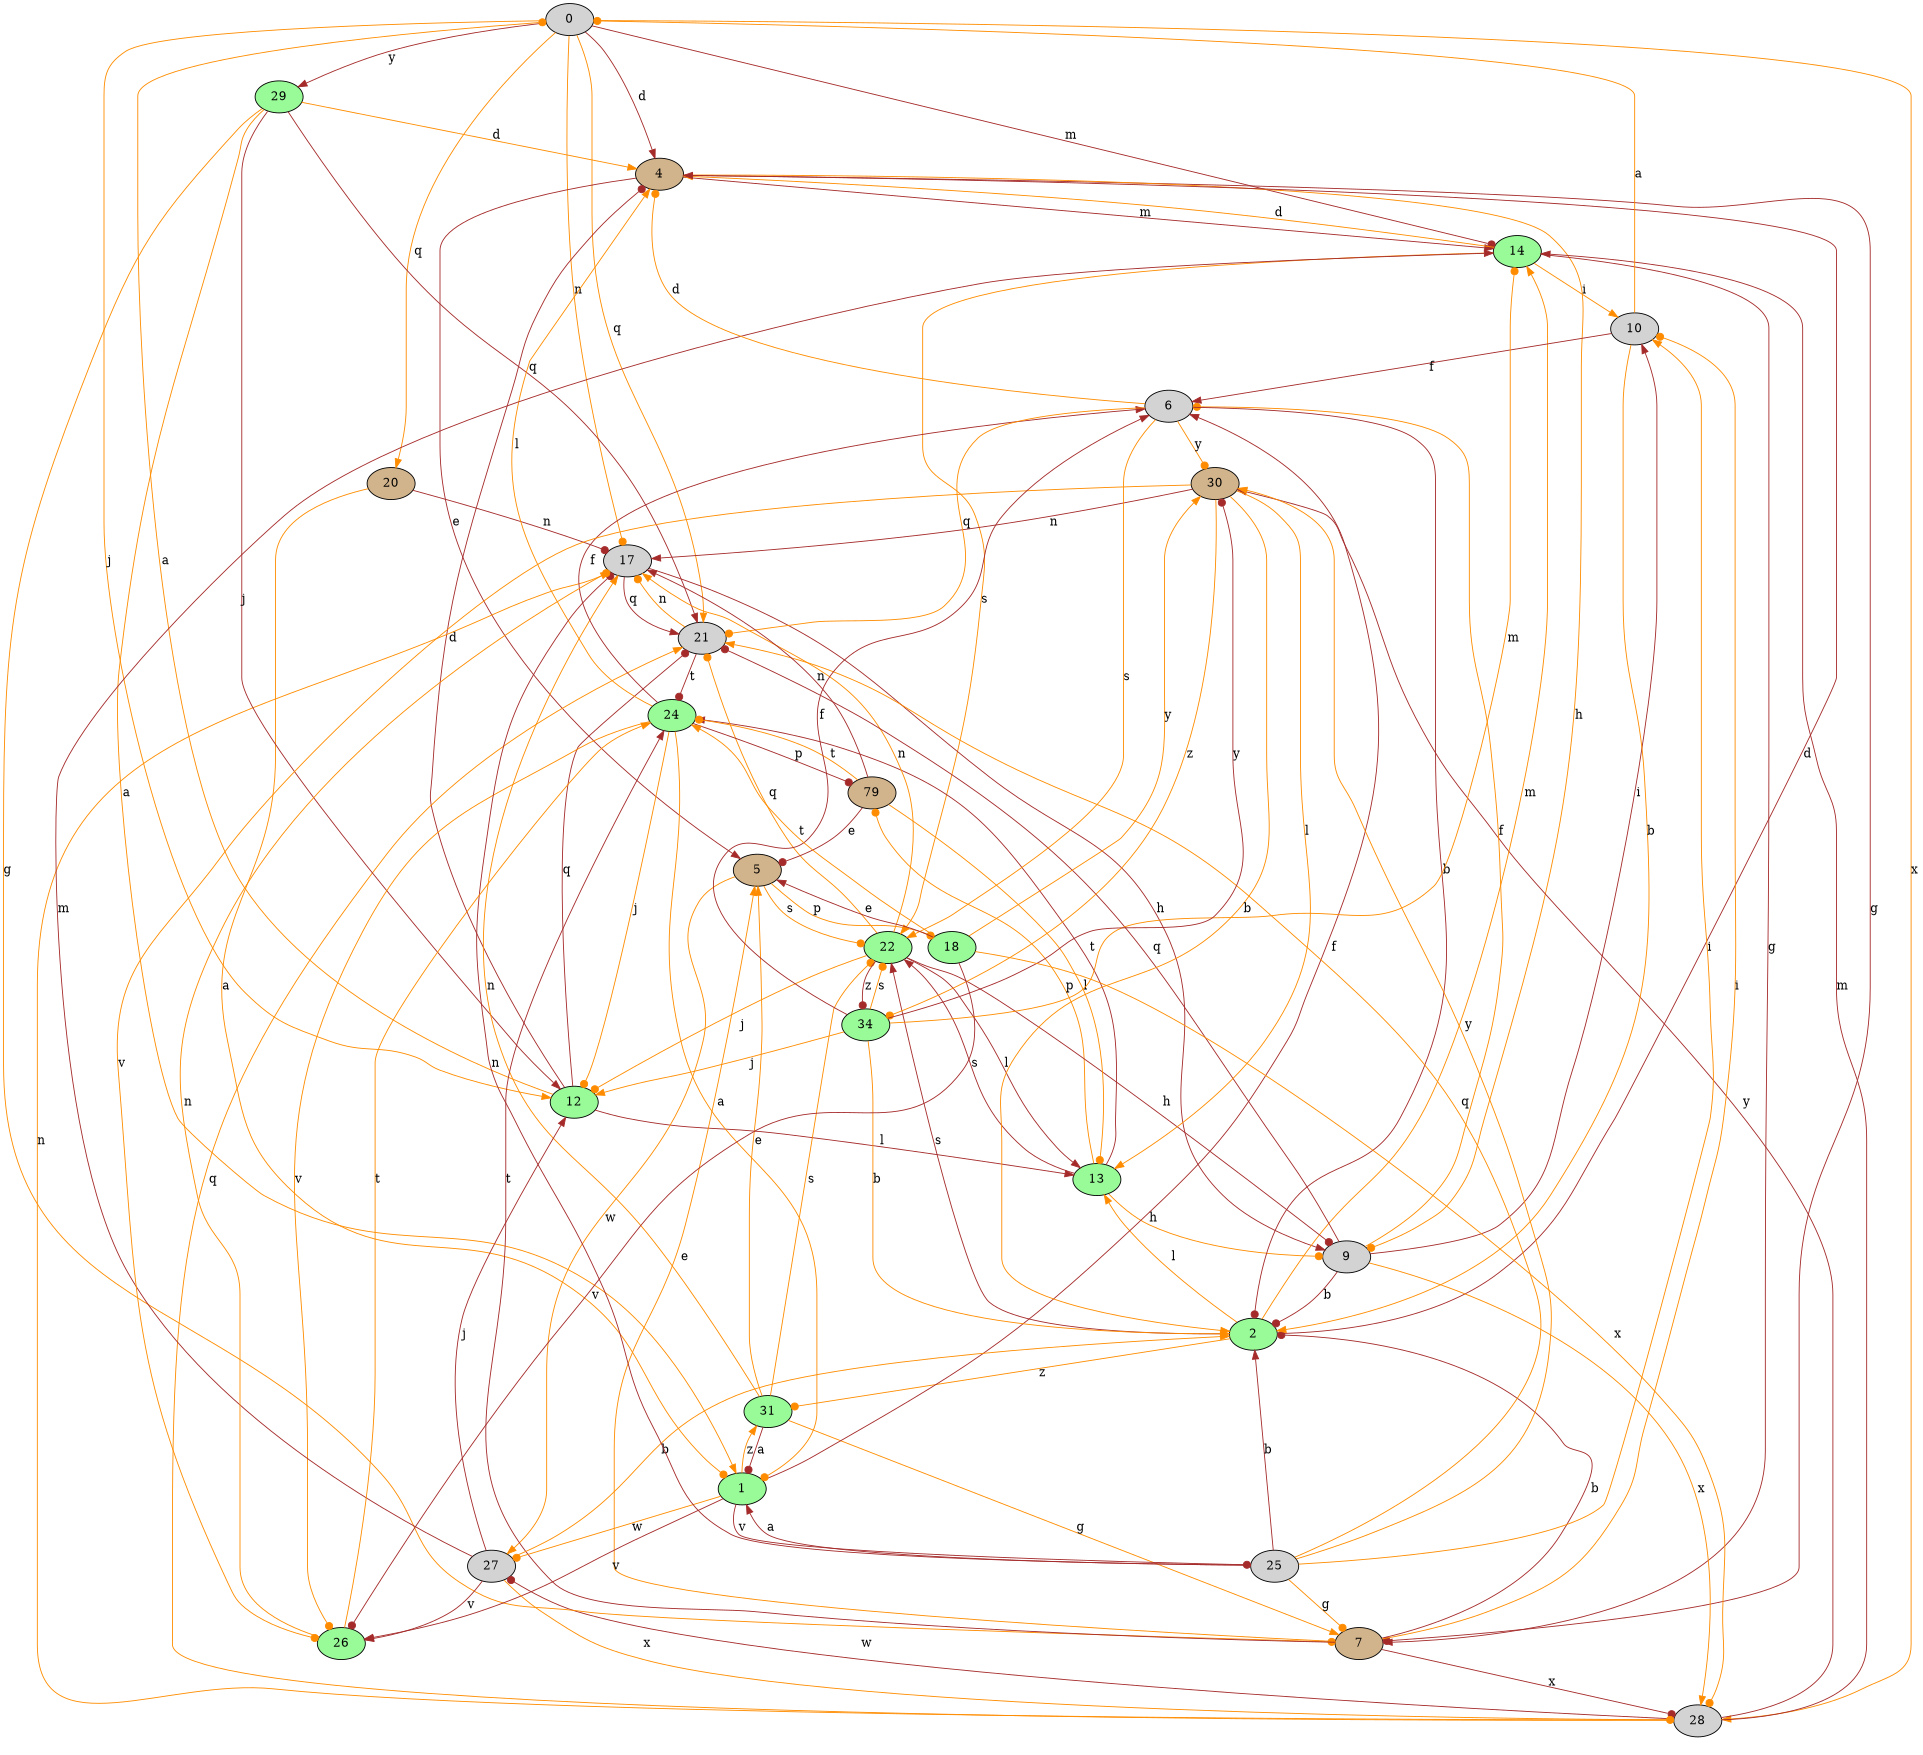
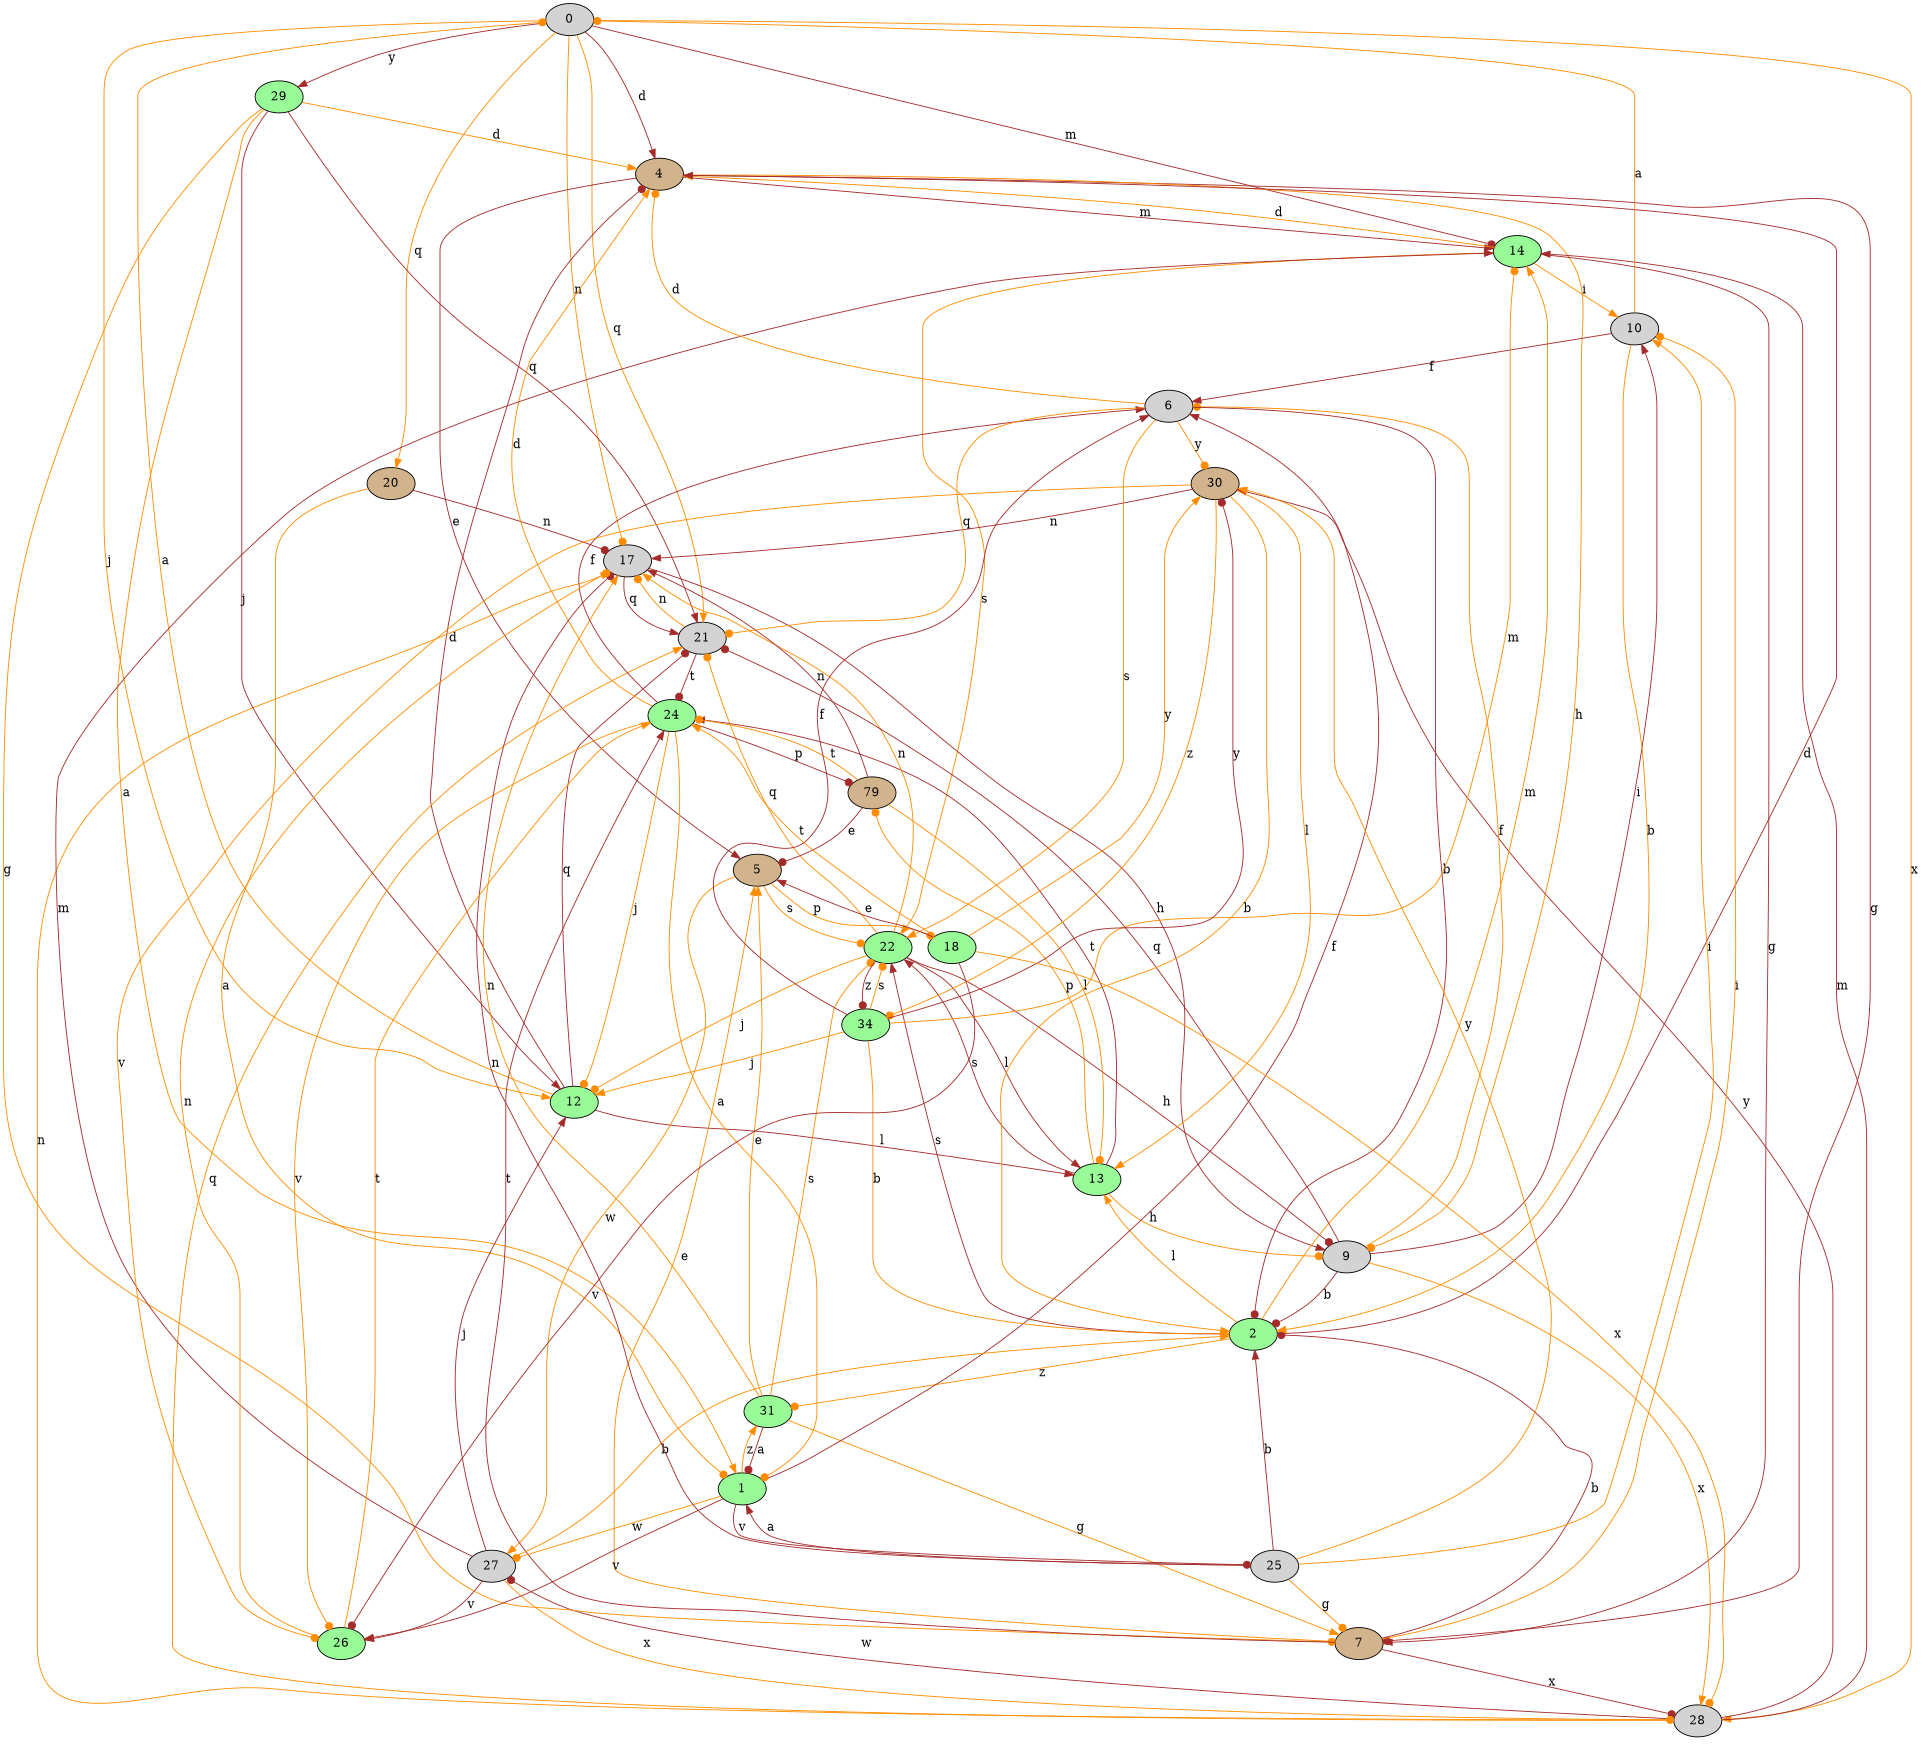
edge "24" -> "4": label "l" -> "d"
edge "25" -> "21": removed, label "q"
